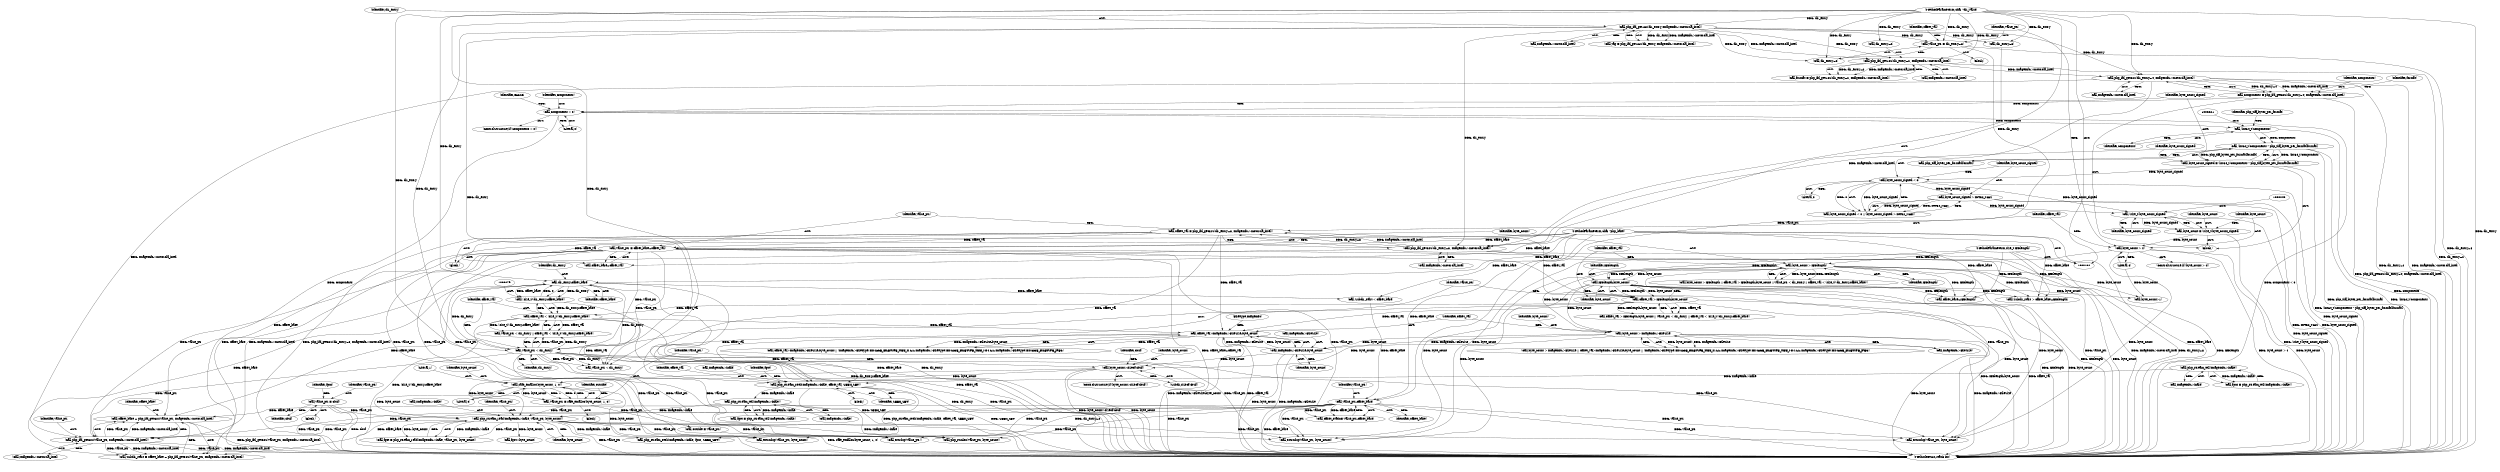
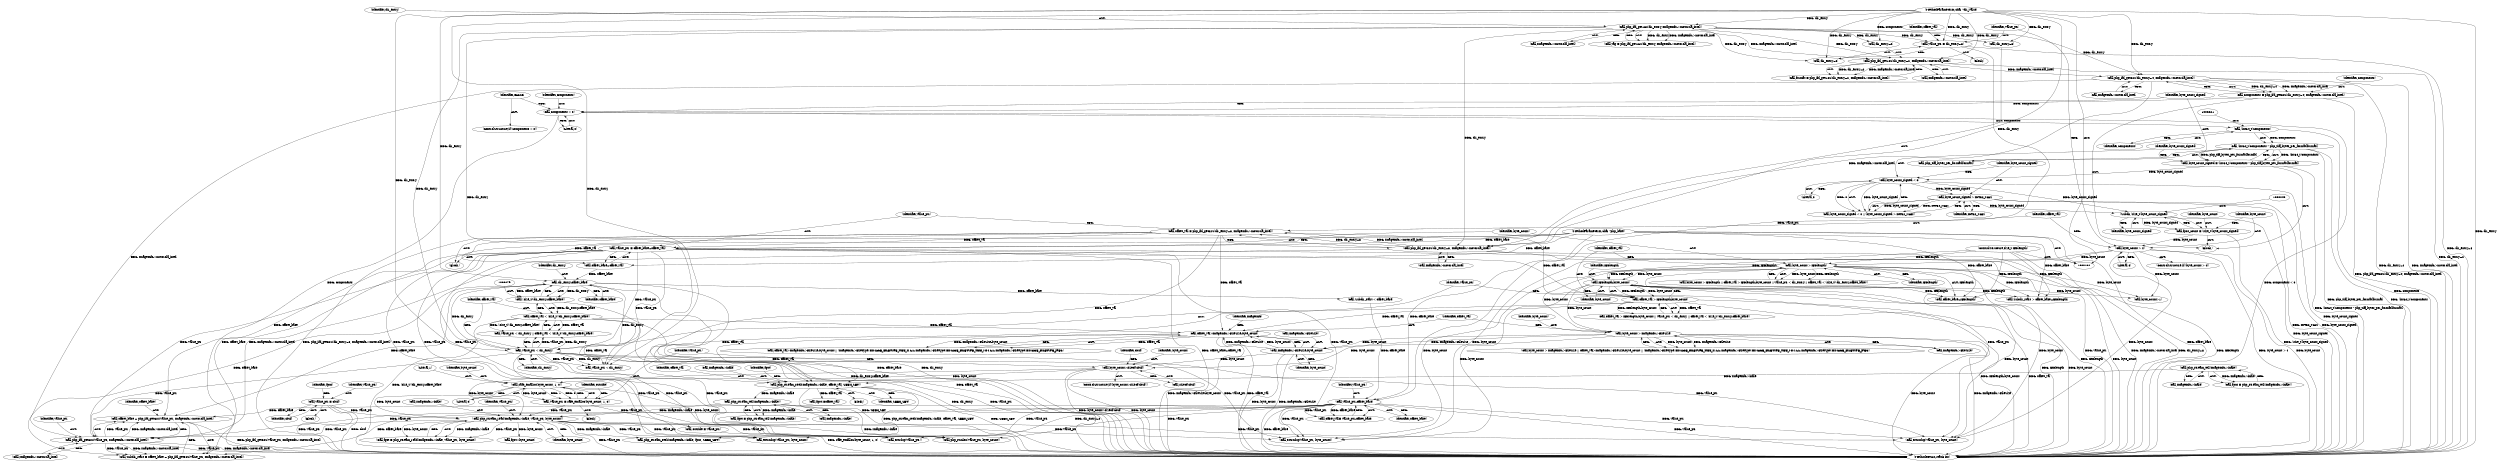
edge "(MethodParameterIn,char *dir_value)" -> "(Call,dir_entry+2)": label "DDG: dir_entry" -> "DDG: components"
edge "(Call,php_ifd_get16u(dir_entry, ImageInfo->motorola_intel))" -> "(Call,dir_entry+2)": added, label "DDG: dir_entry"
node "(Identifier,format)": removed
node "(Identifier,php_tiff_bytes_per_format)": removed
edge "(Call,components < 0)" -> "(ControlStructure,if (components < 0))": now "(Identifier,FALSE)" -> "(ControlStructure,if (components < 0))"
edge "(Call,components < 0)" -> "(Call,(int64_t)components)": label "DDG: components" -> "AST: components"
node "(Identifier,INT32_MAX)": added
node "(Call,(size_t)byte_count_signed)": label "(Call,(size_t)byte_count_signed)" -> "(Subdir,(size_t)byte_count_signed)"
node "(Call,byte_count = (size_t)byte_count_signed)": label "(Call,byte_count = (size_t)byte_count_signed)" -> "(Call,fpos_count = (size_t)byte_count_signed)"
node "(MethodParameterIn,size_t IFDlength)": label "(MethodParameterIn,size_t IFDlength)" -> "(ControlStructure,size_t IFDlength)"
edge "(Call,byte_count > 4)" -> "(Call,byte_count > IFDlength)": added, label "DDG: byte_count"
edge "(MethodParameterIn,char *php_base)" -> "(Call,Subdir_start < offset_base)": removed, label "DDG: offset_base"
edge "(MethodParameterIn,char *php_base)" -> "(Call,dir_entry-offset_base)": now "(Call,offset_base+offset_val)" -> "(Call,dir_entry-offset_base)"
edge "(Call,byte_count > IFDlength)" -> "(Call,offset_base+IFDlength)": label "DDG: IFDlength" -> "AST: IFDlength"
edge "(Literal,4)" -> "(Call,byte_count>1)": now "(Call,byte_count > 4)" -> "(Call,byte_count>1)"
edge "(Call,(size_t)(dir_entry-offset_base))" -> "(Call,dir_entry-offset_base)": label "DDG: 0" -> "CFG: "
edge "(Call,offset_val > IFDlength-byte_count)" -> "(Call,offset_val < (size_t)(dir_entry-offset_base))": removed, label "DDG: offset_val"
node "(FileType,ImageInfo)": label "(FileType,ImageInfo)" -> "(Identifier,ImageInfo)"
node "(Subdir,sizeof(cbuf))": label "(Subdir,sizeof(cbuf))" -> "(Call,sizeof(cbuf))"
node "(Call,fgot!=offset_val)": added
node "(Call,offset_static= value_ptr-offset_base)": label "(Call,offset_static= value_ptr-offset_base)" -> "(Call,offset_val= value_ptr-offset_base)"
edge "(Call,safe_emalloc(byte_count, 1, 0))" -> "(MethodReturn,static int)": now "(Call,safe_emalloc(byte_count, 1, 0))" -> "(Call,php_strnlen(value_ptr, byte_count))"
